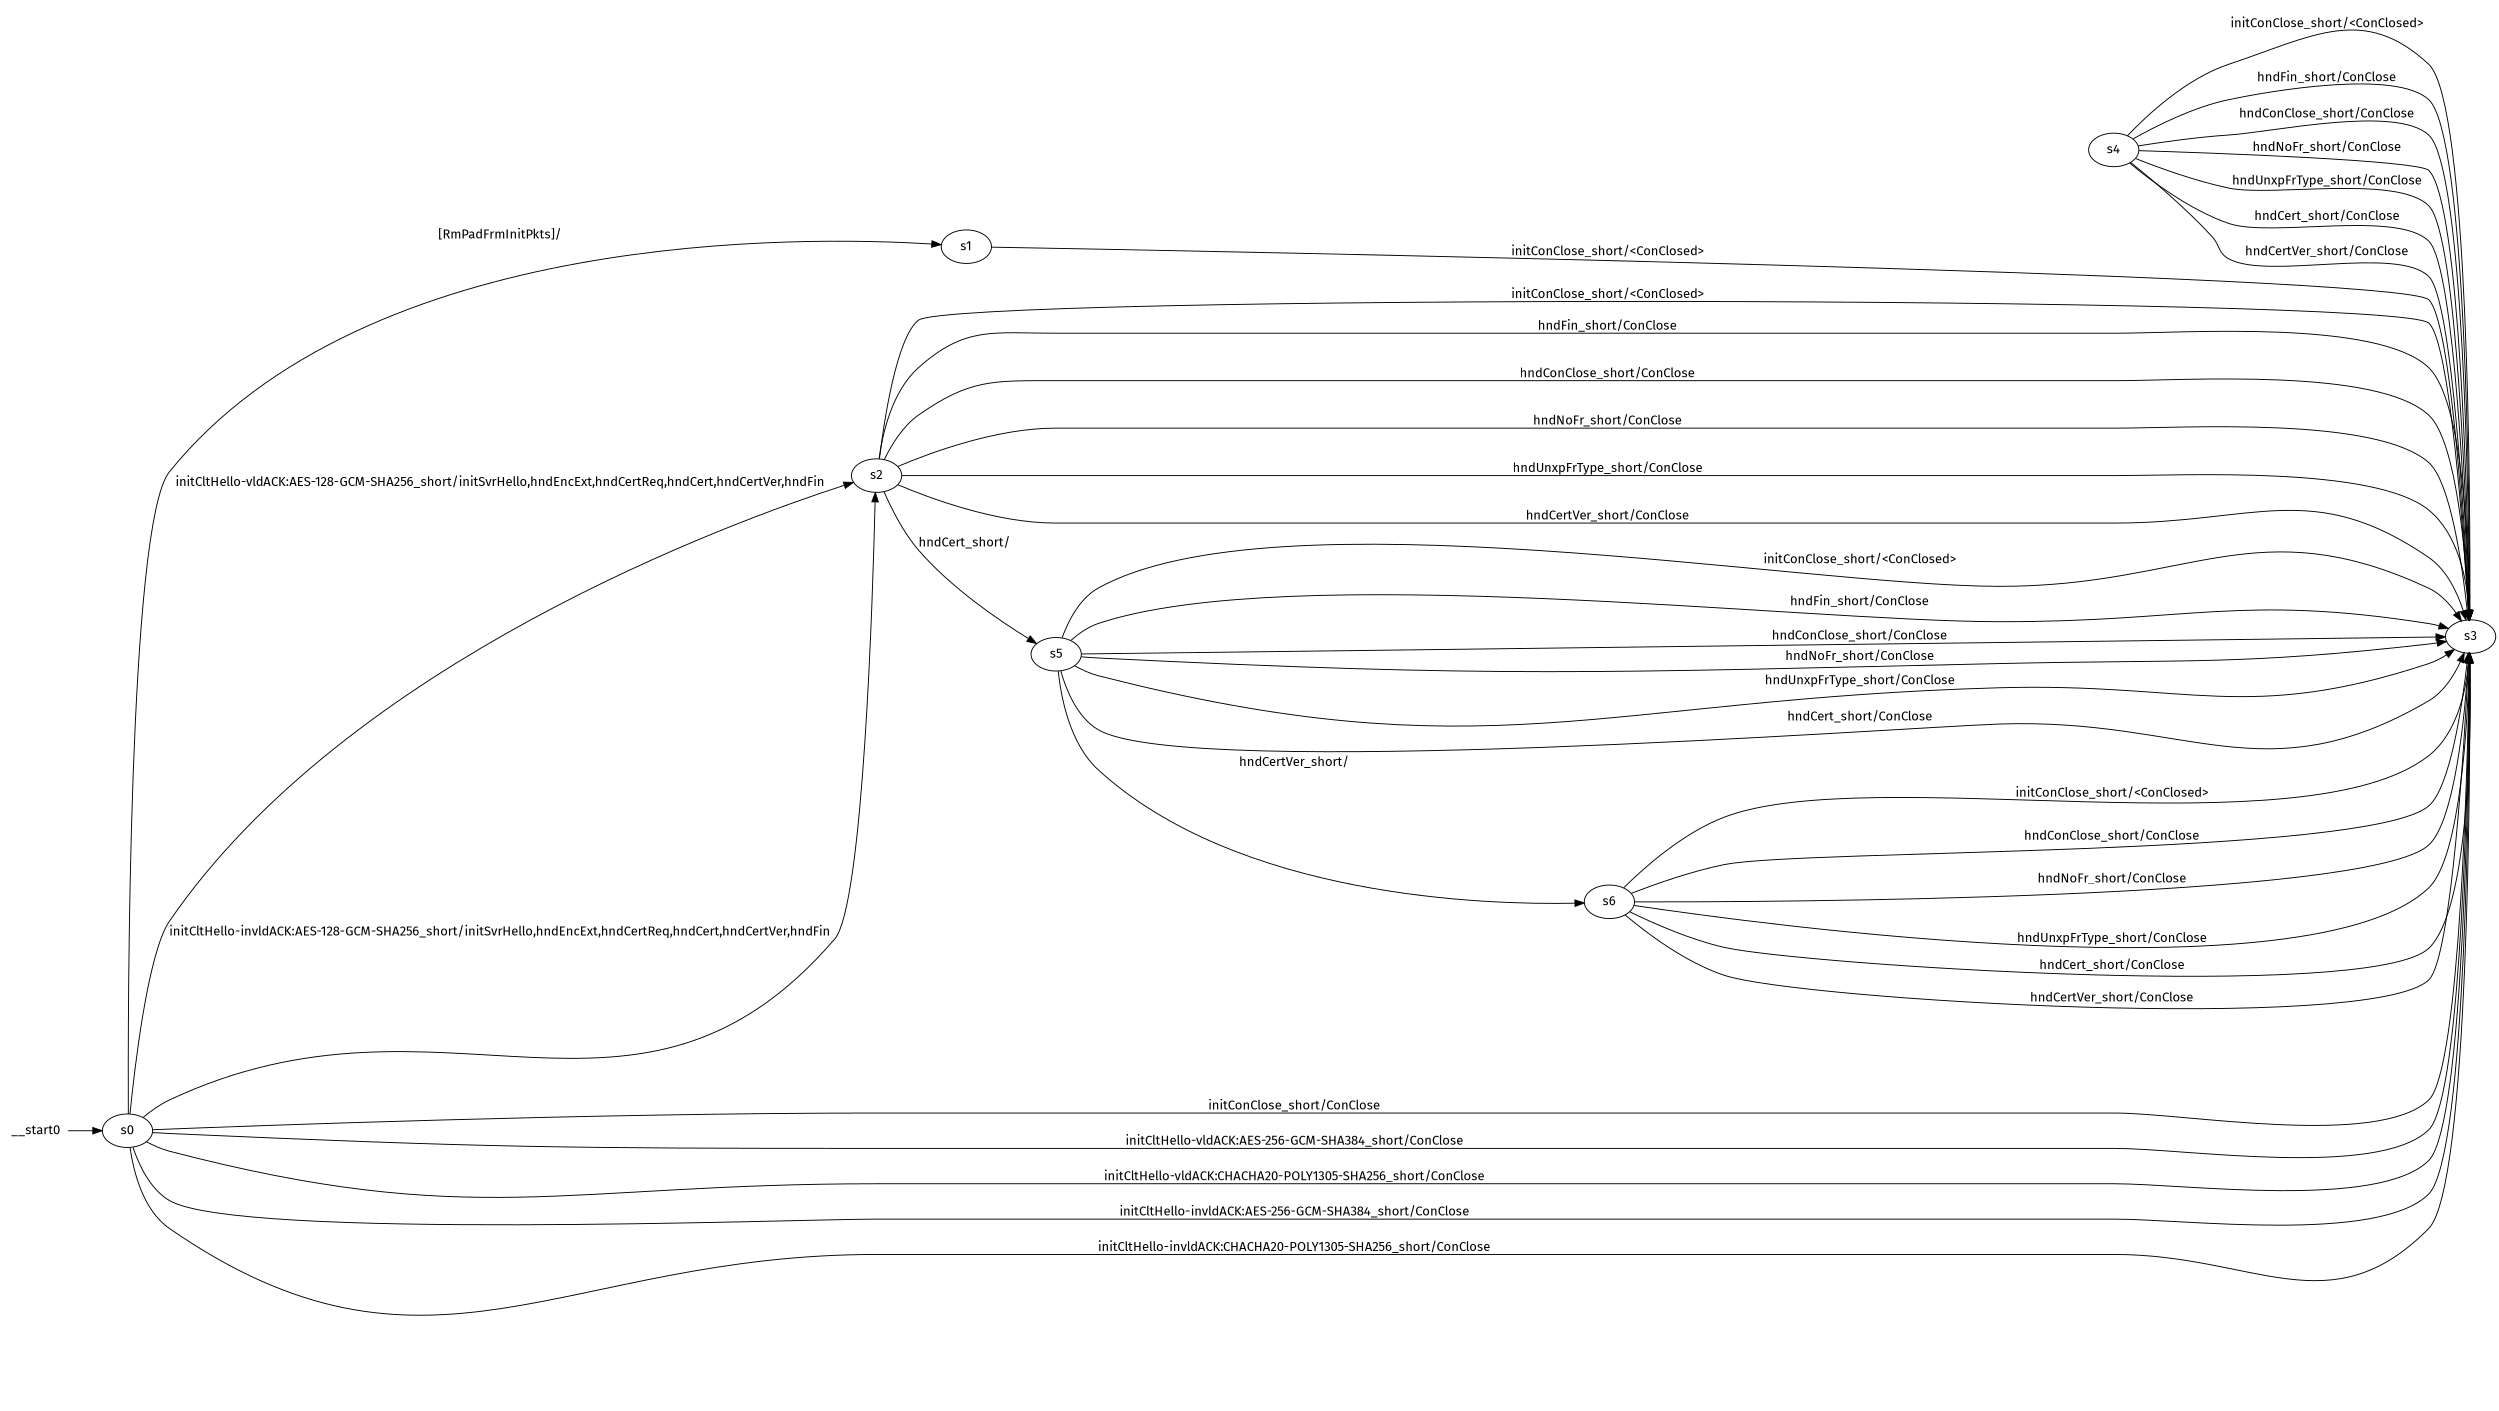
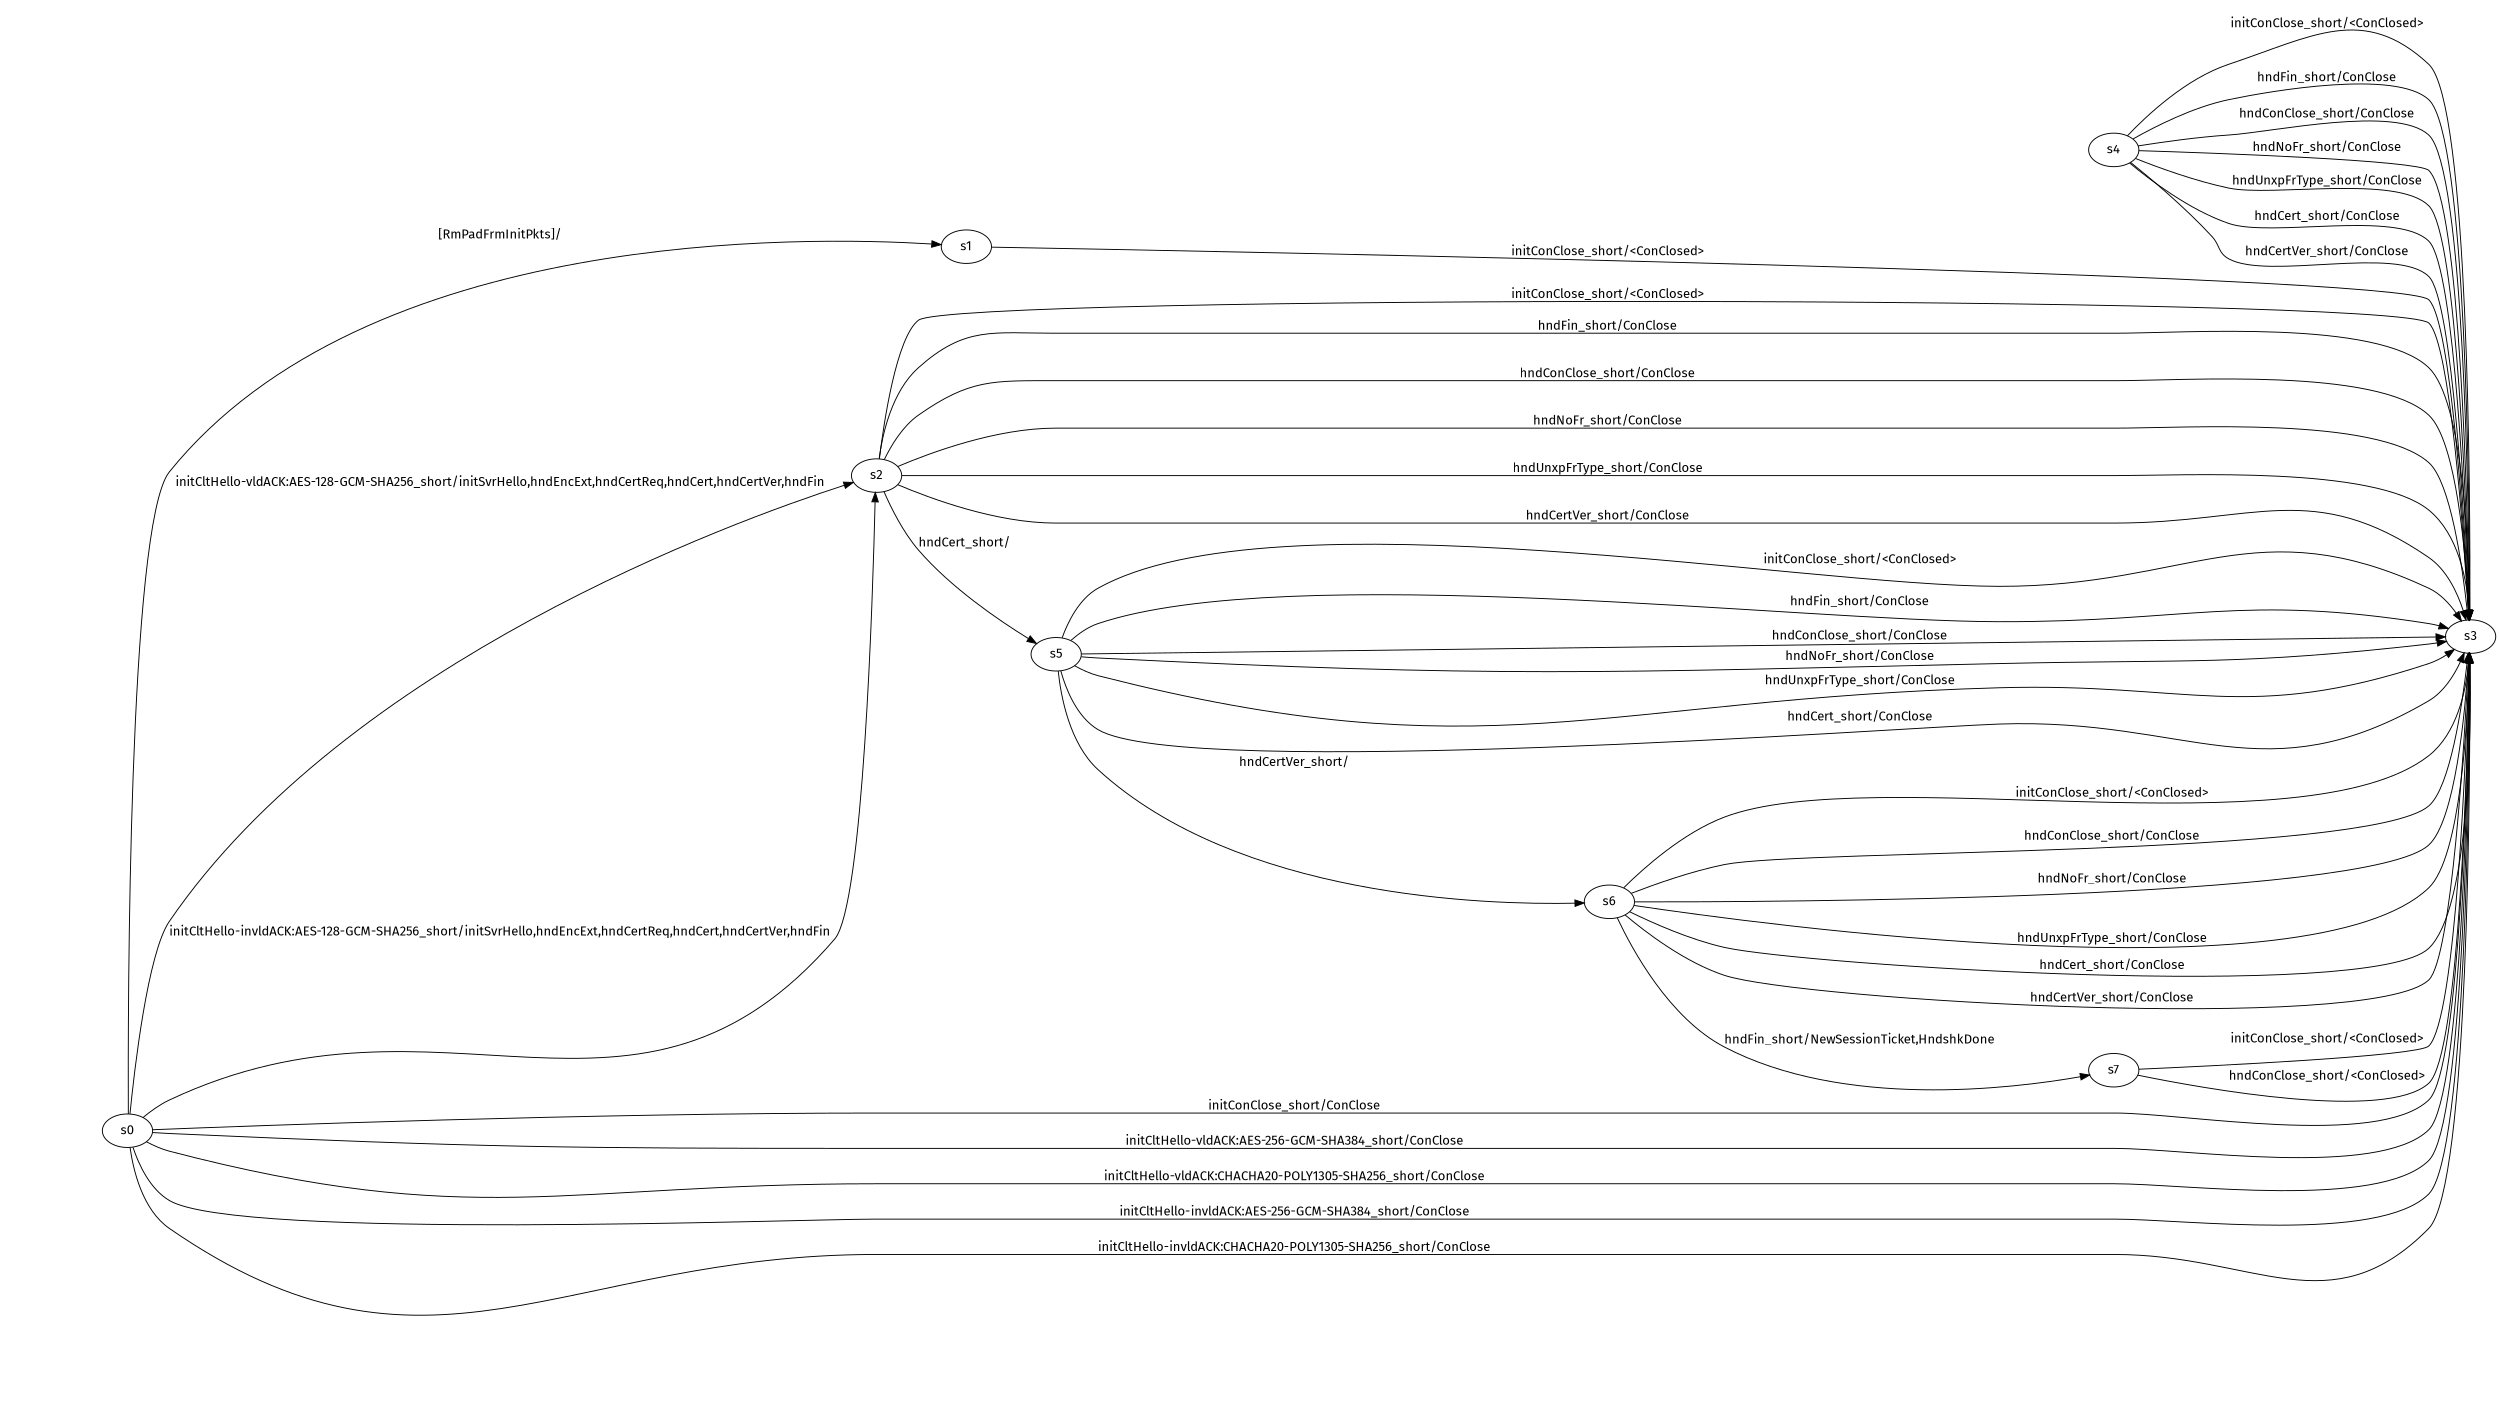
node "s7": added
node "__start0": removed
